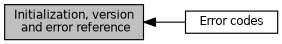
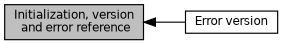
node "Error codes": label "Error codes" -> "Error version"
